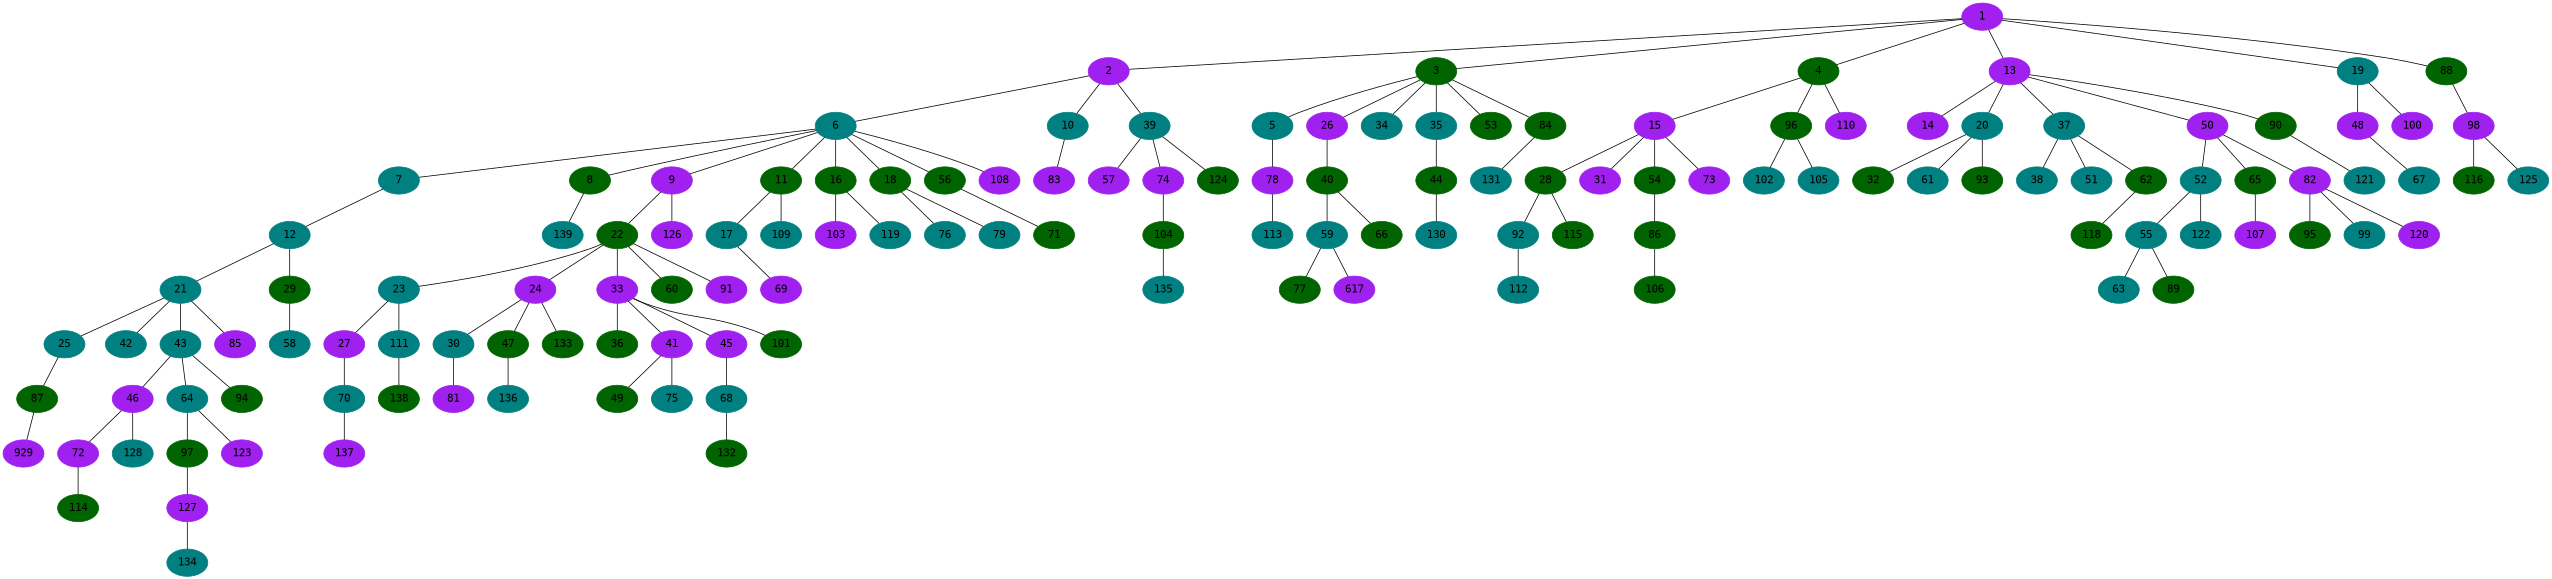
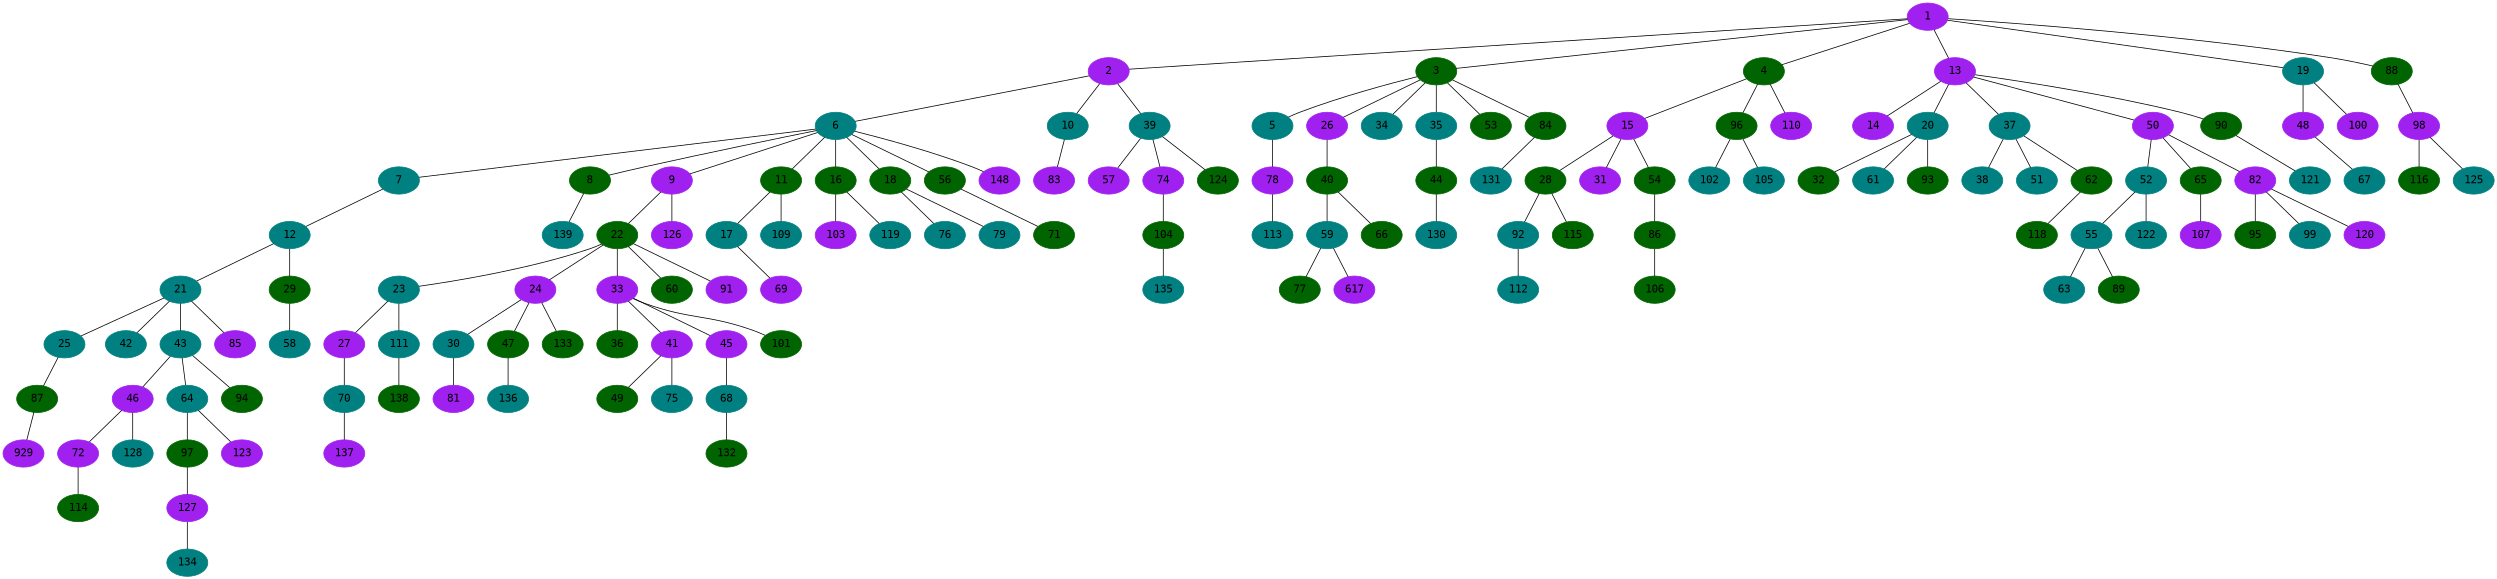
node "108": label "108" -> "148"
node "73": removed
